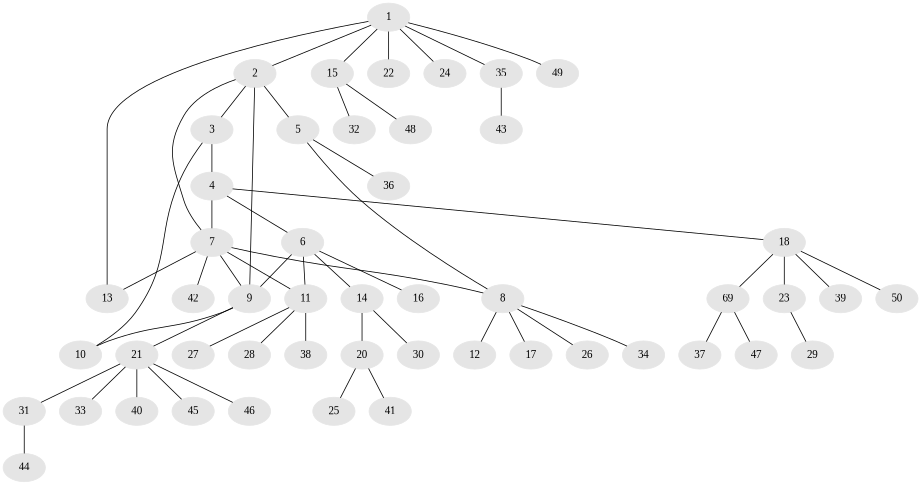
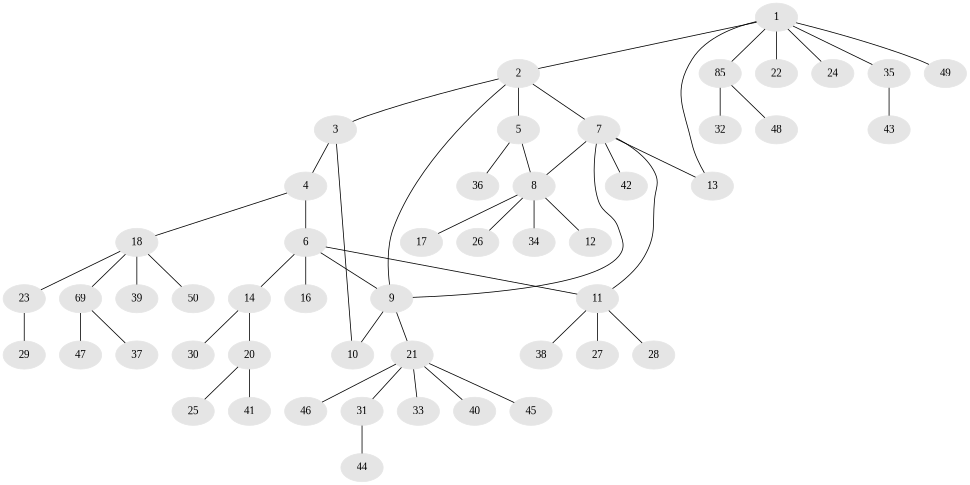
node "15": label "15" -> "85"
edge "4" -- "7": removed
